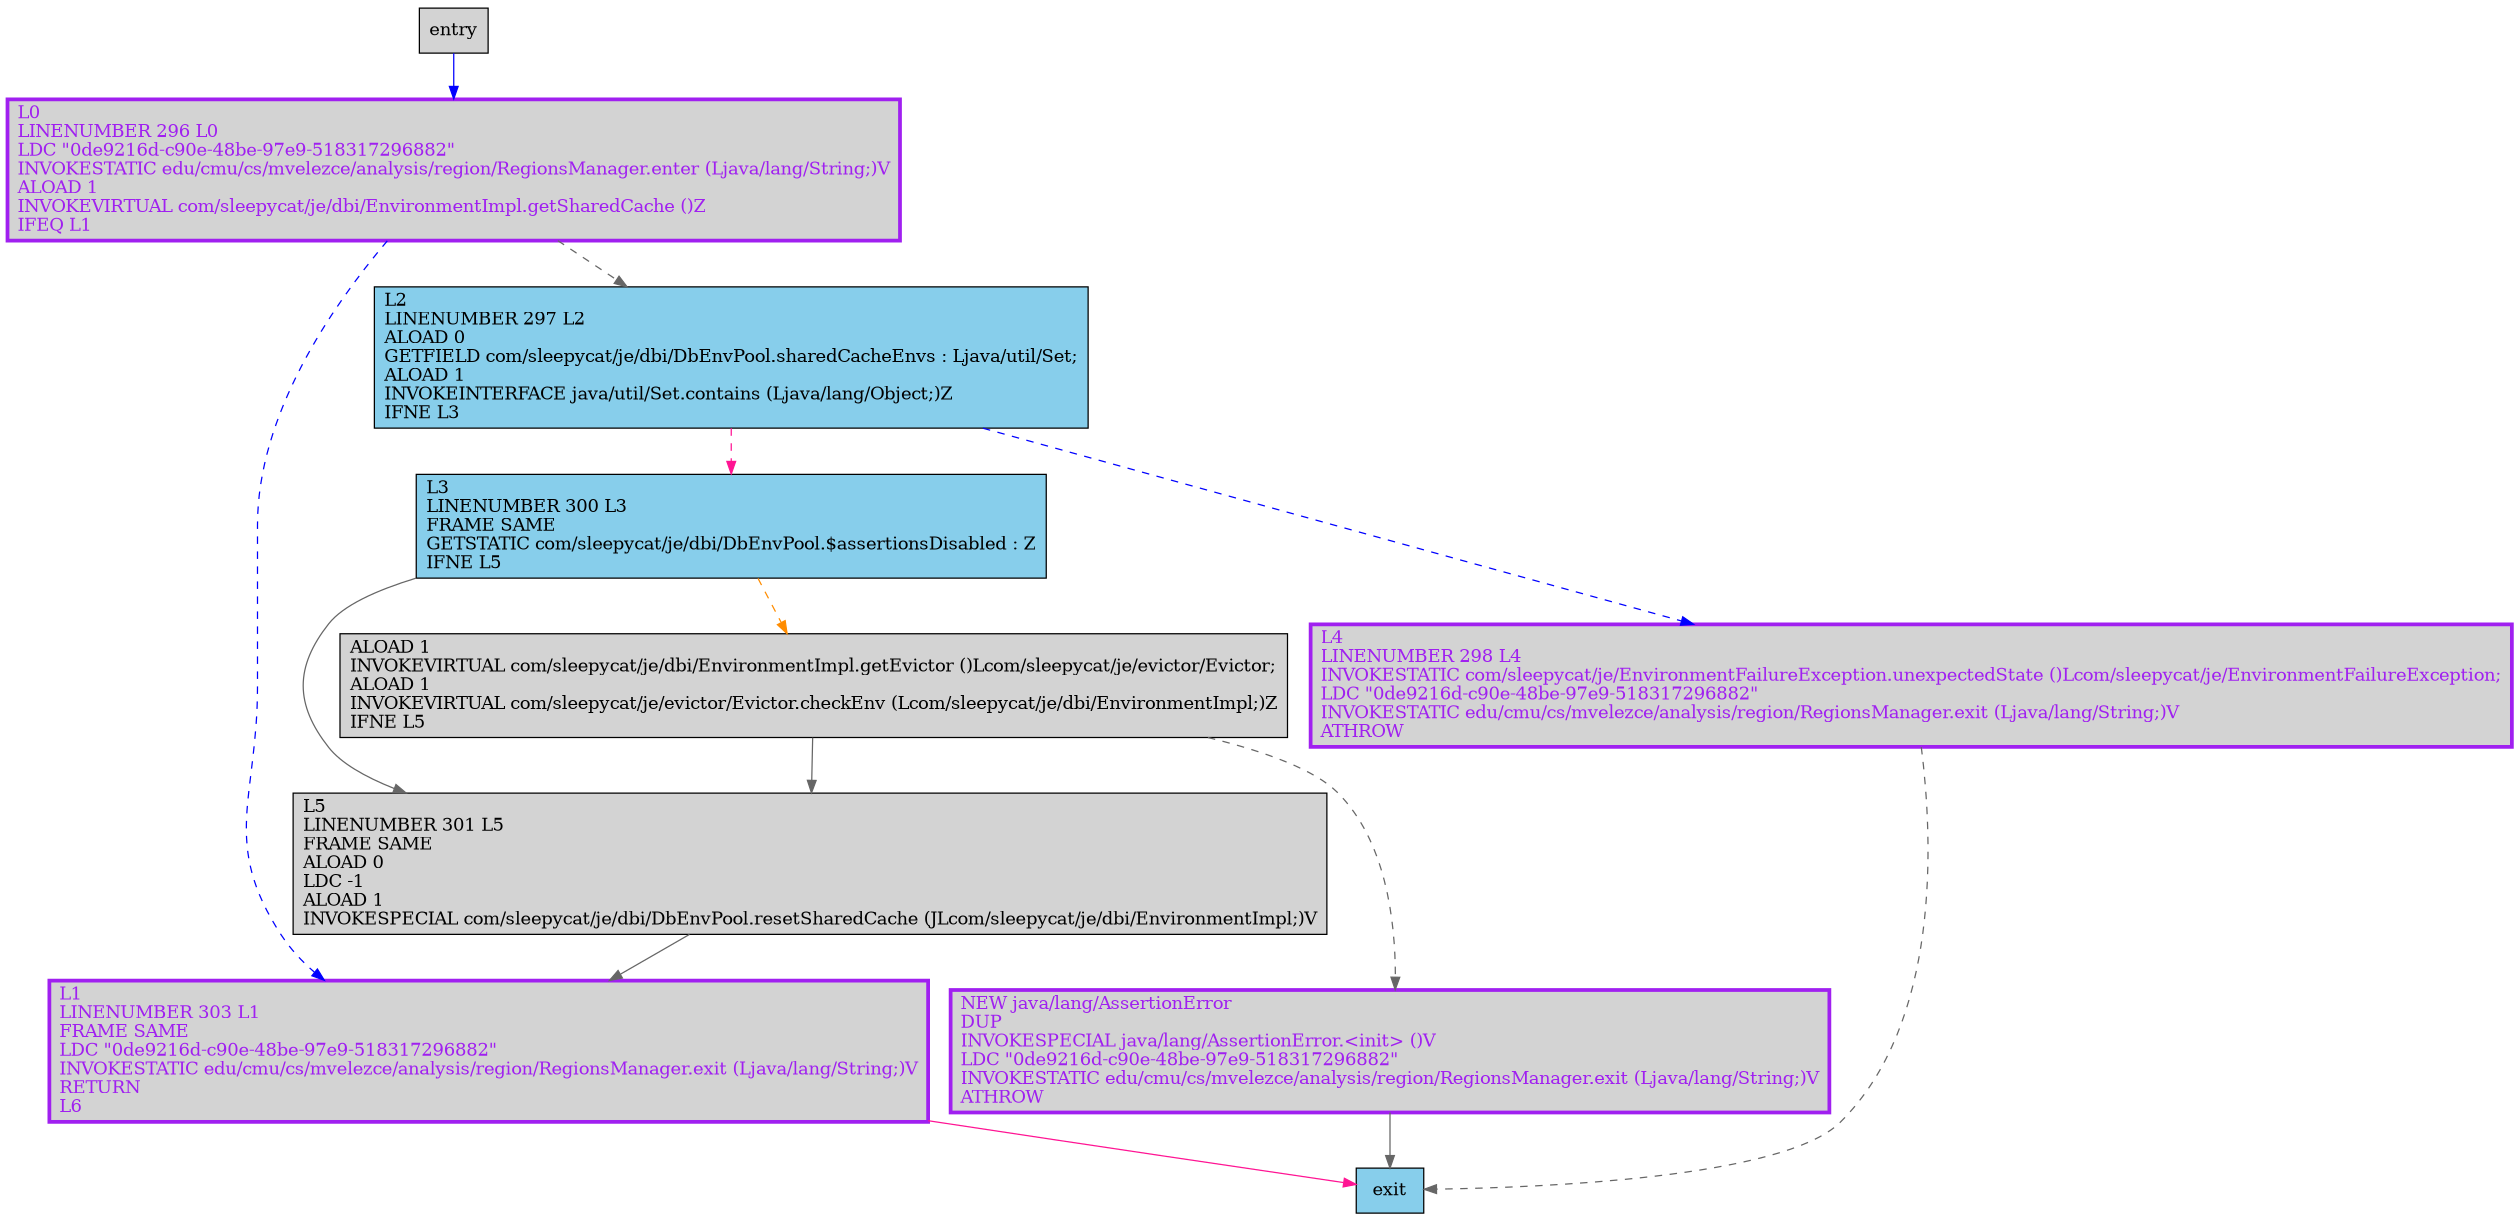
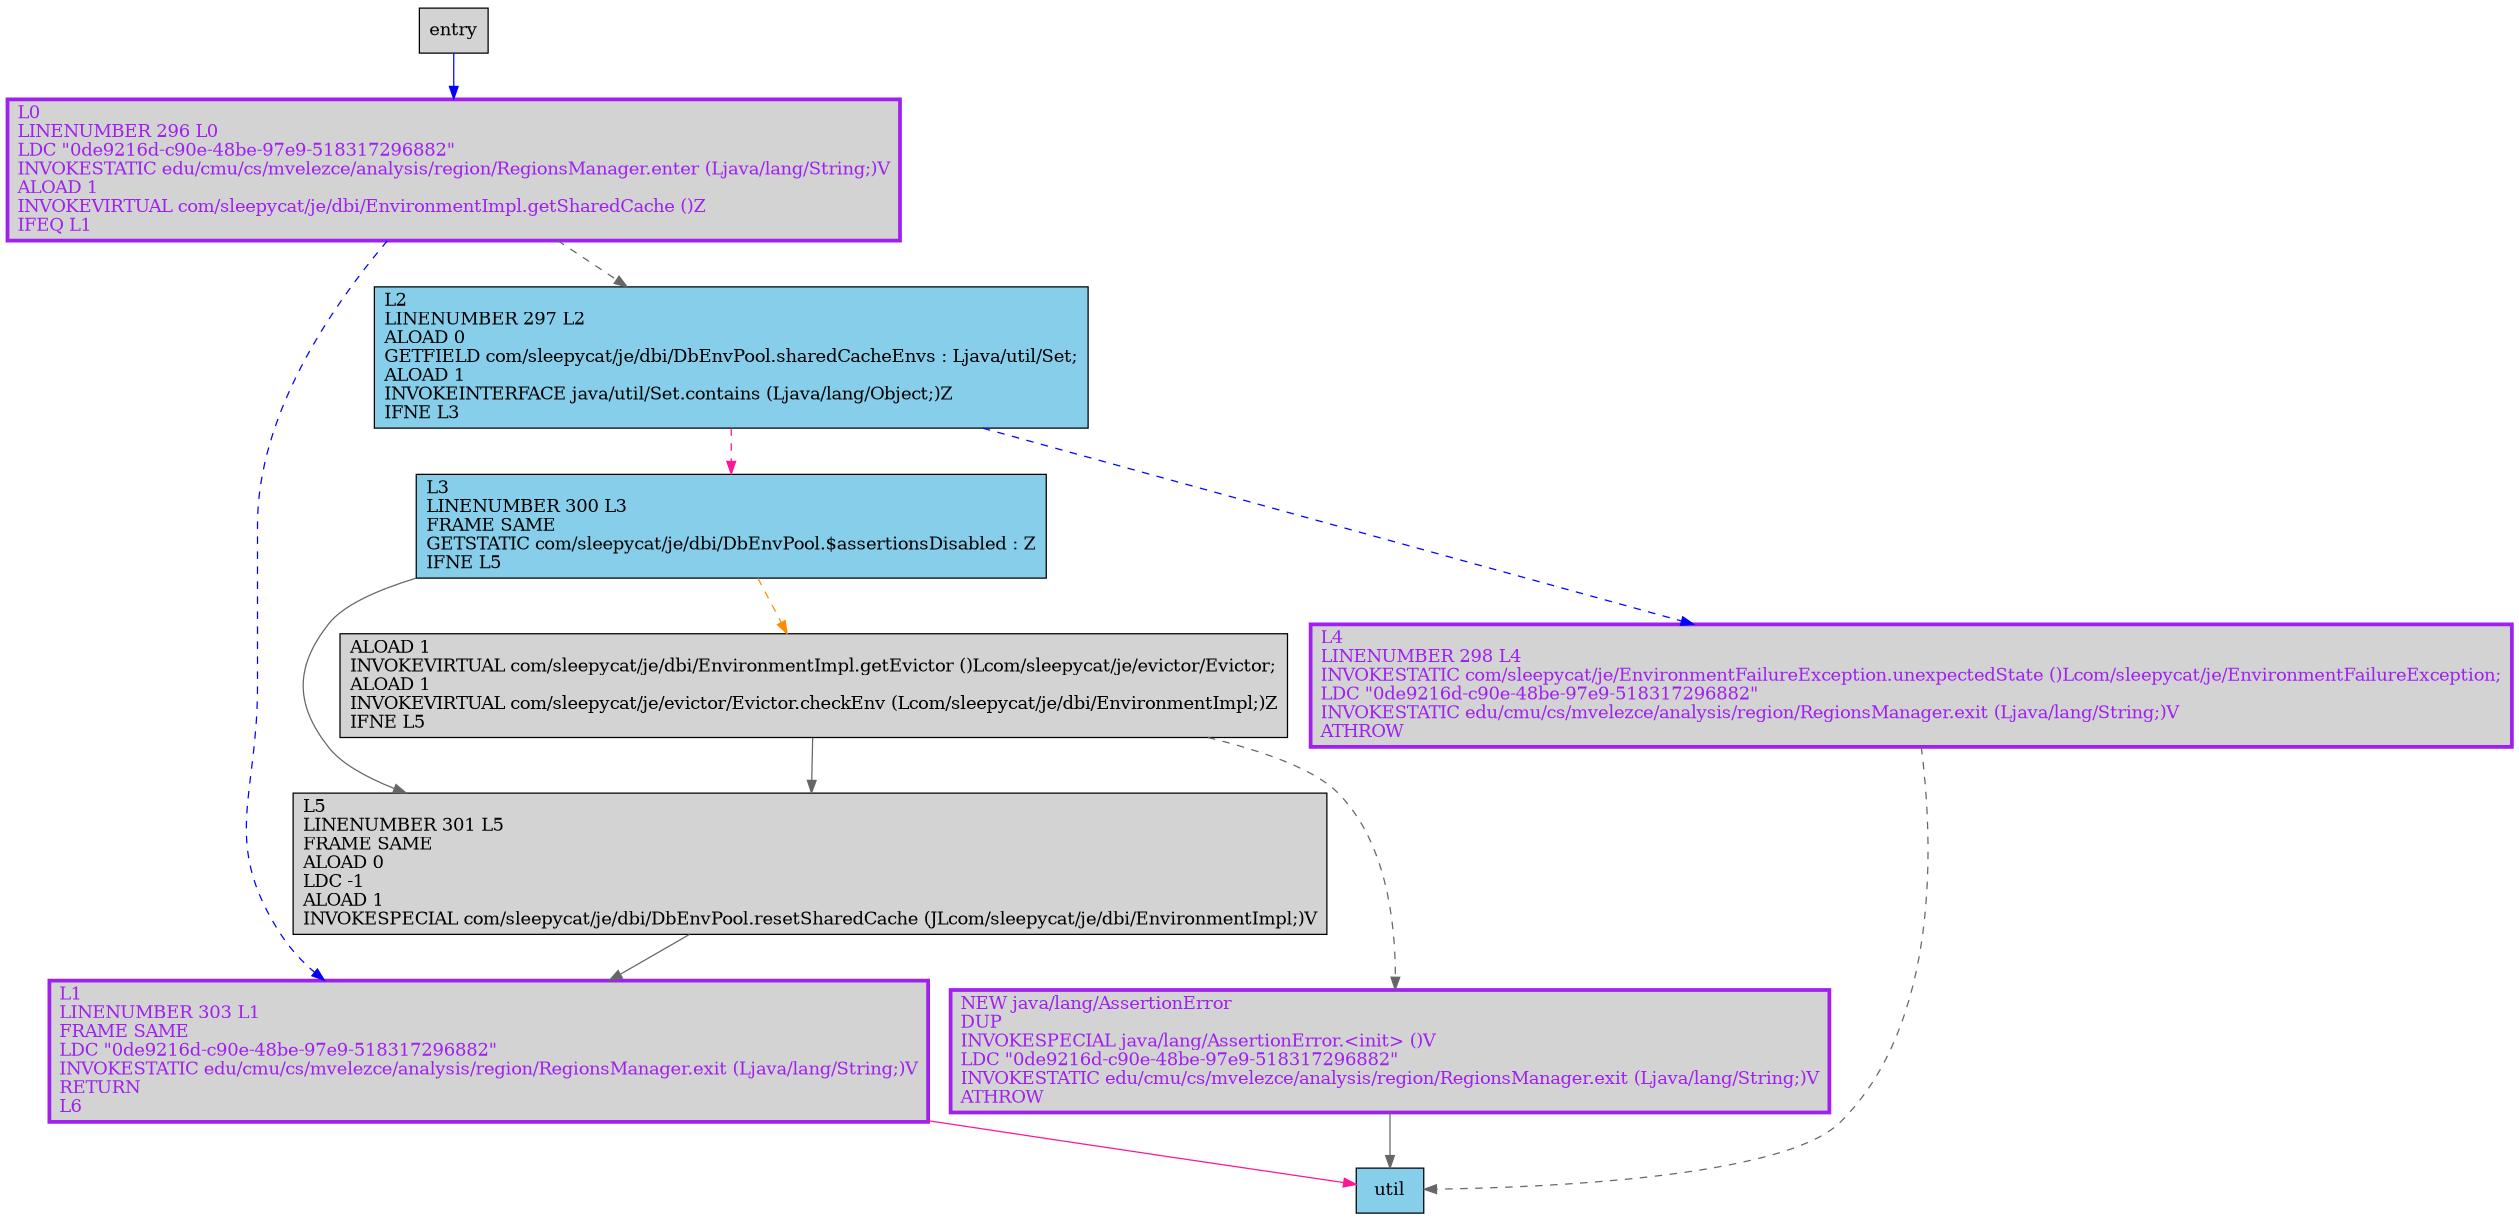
node "exit": label "exit" -> "util"
